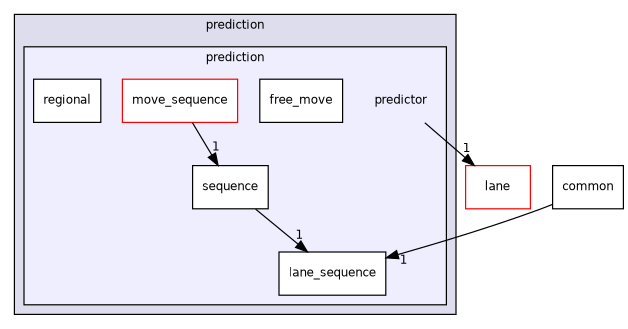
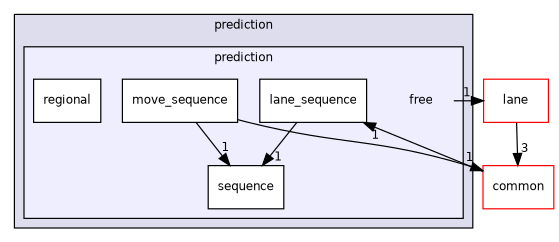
node "move_sequence": color red -> black
node "free_move": removed
node "predictor": label "predictor" -> "free"
edge "lane" -> "common": added
edge "move_sequence" -> "common": added
node "common": color black -> red
edge "sequence" -> "lane_sequence": reversed
